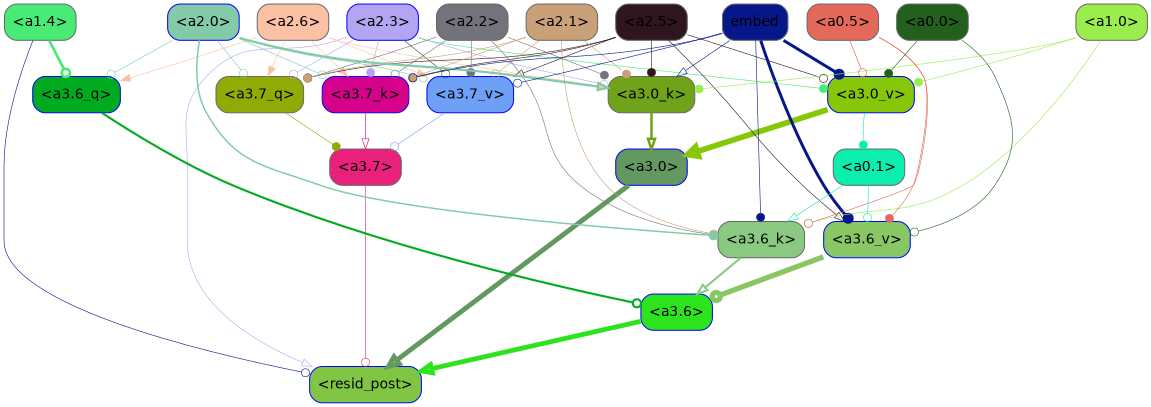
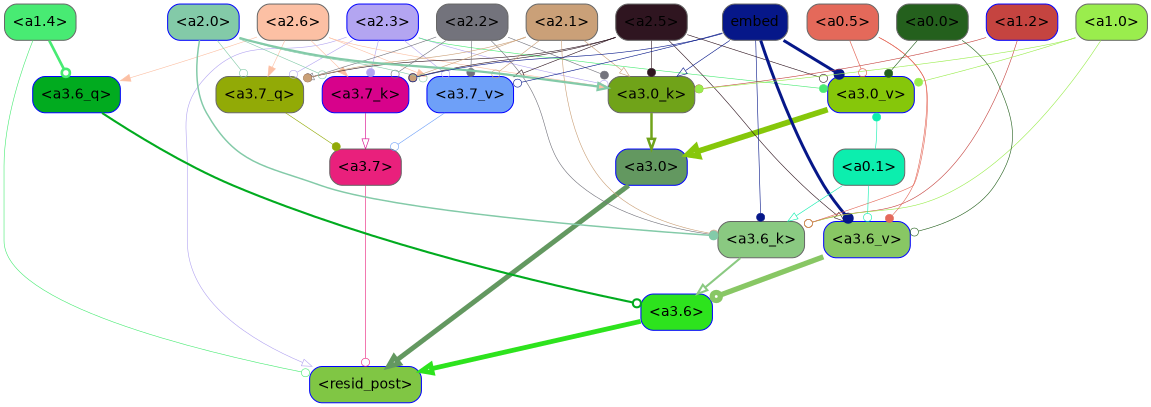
node "<a1.2>": added
edge "<a2.3>" -> "<a3.7_v>": color #24601d -> #b3a5f1
edge "<a2.1>" -> "<a3.0_k>": arrowhead dot -> onormal
edge "<a2.0>" -> "<a3.6_q>": removed
edge "<a2.2>" -> "<a3.7_q>": arrowhead odot -> onormal
edge "<a3.0_v>" -> "<a0.1>": reversed
edge "<a1.4>" -> "<resid_post>": color #061789 -> #48eb73
